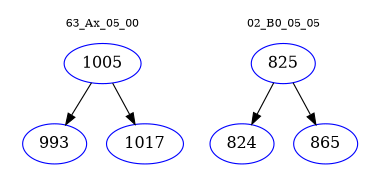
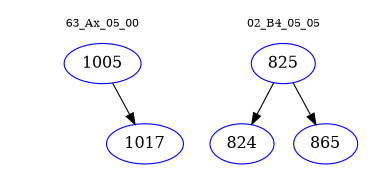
cluster "02_B0_05_05": label "02_B0_05_05" -> "02_B4_05_05"
node "993": removed
